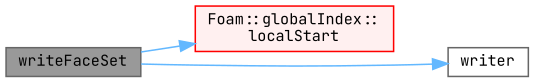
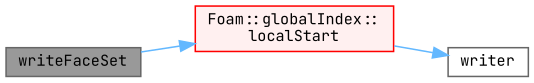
edge "writeFaceSet" -> "writer": now "Foam::globalIndex:: localStart" -> "writer"
